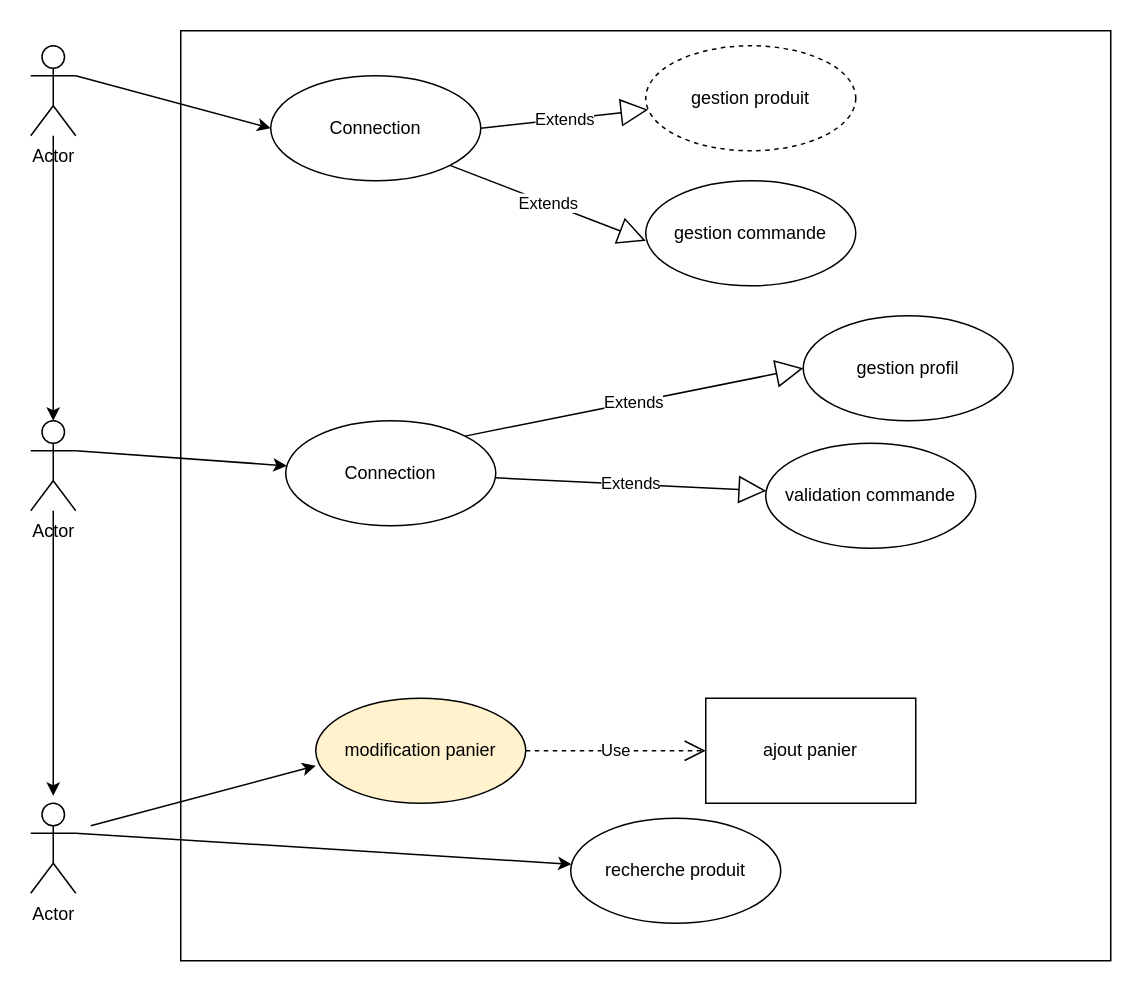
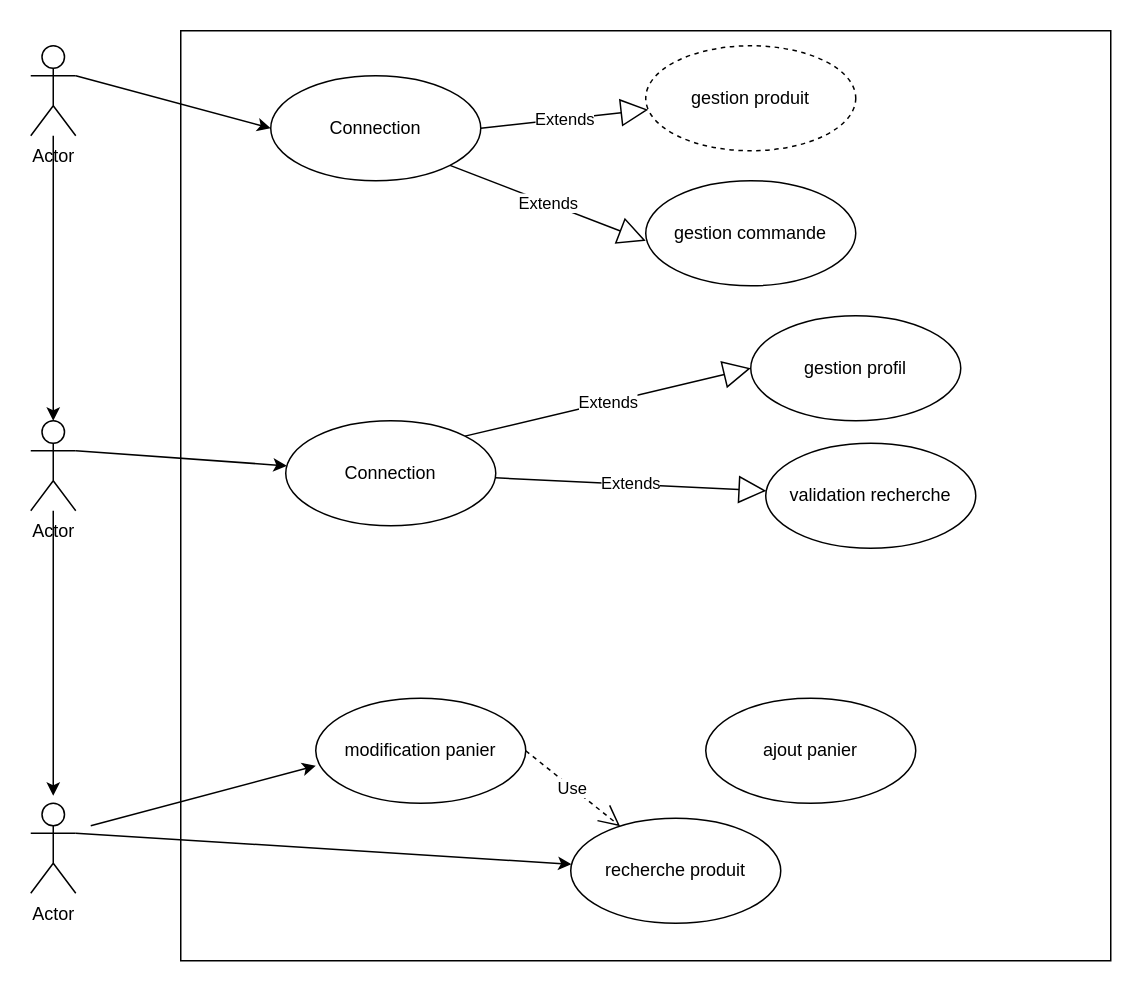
node "gestion profil": moved (908, 368) -> (856, 368)
node "validation commande": label "validation commande" -> "validation recherche"
node "modification panier": fillcolor #fff2cc -> #ffffff
edge "modification panier" -> "ajout panier": now "modification panier" -> "recherche produit"
node "ajout panier": shape rectangle -> ellipse
